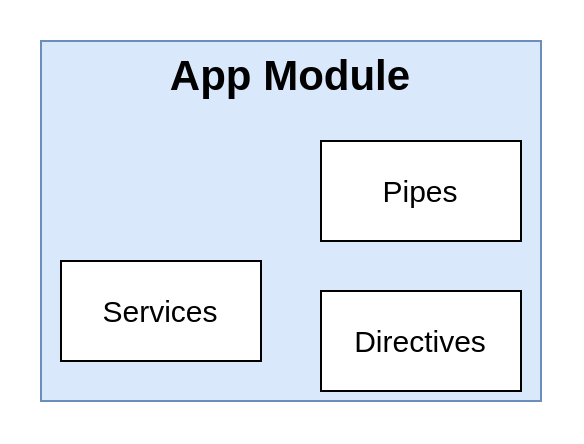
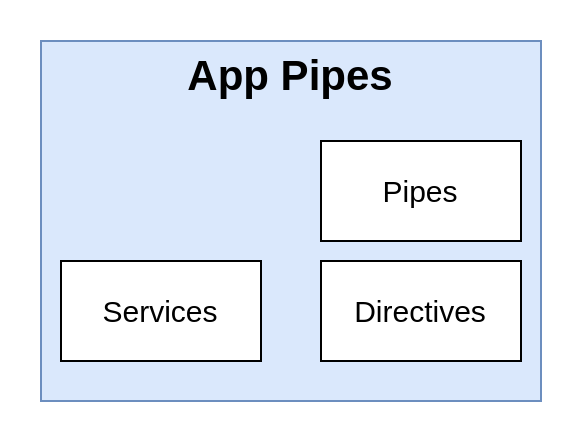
node "App Module": label "App Module" -> "App Pipes"
node "Directives": moved (421, 341) -> (421, 311)
